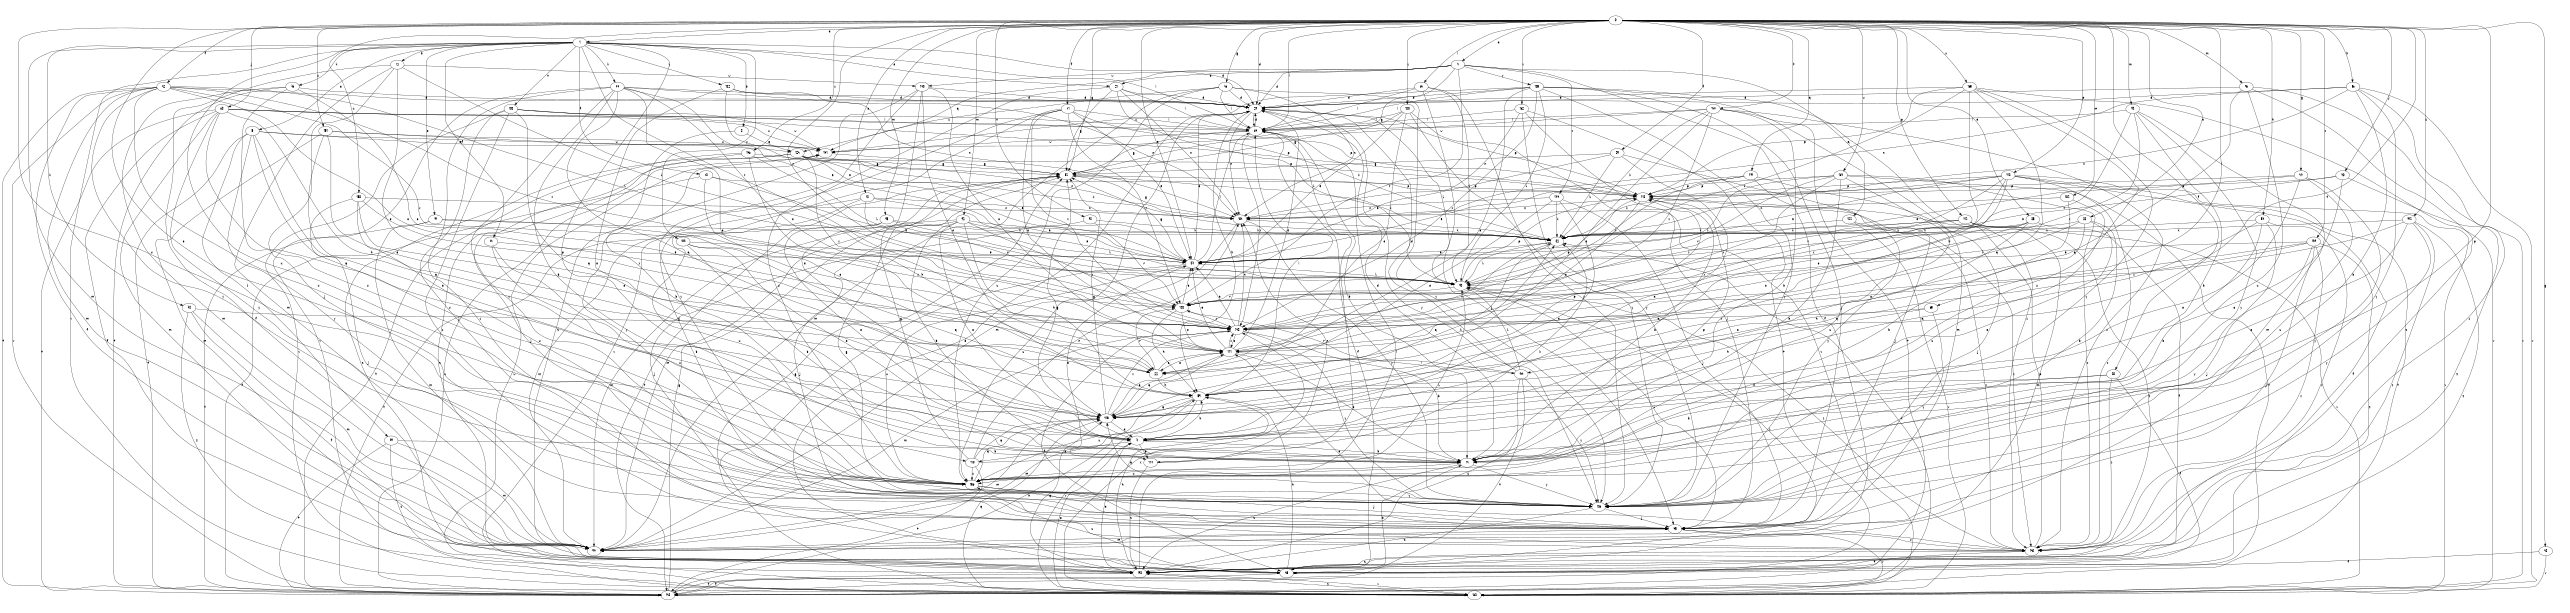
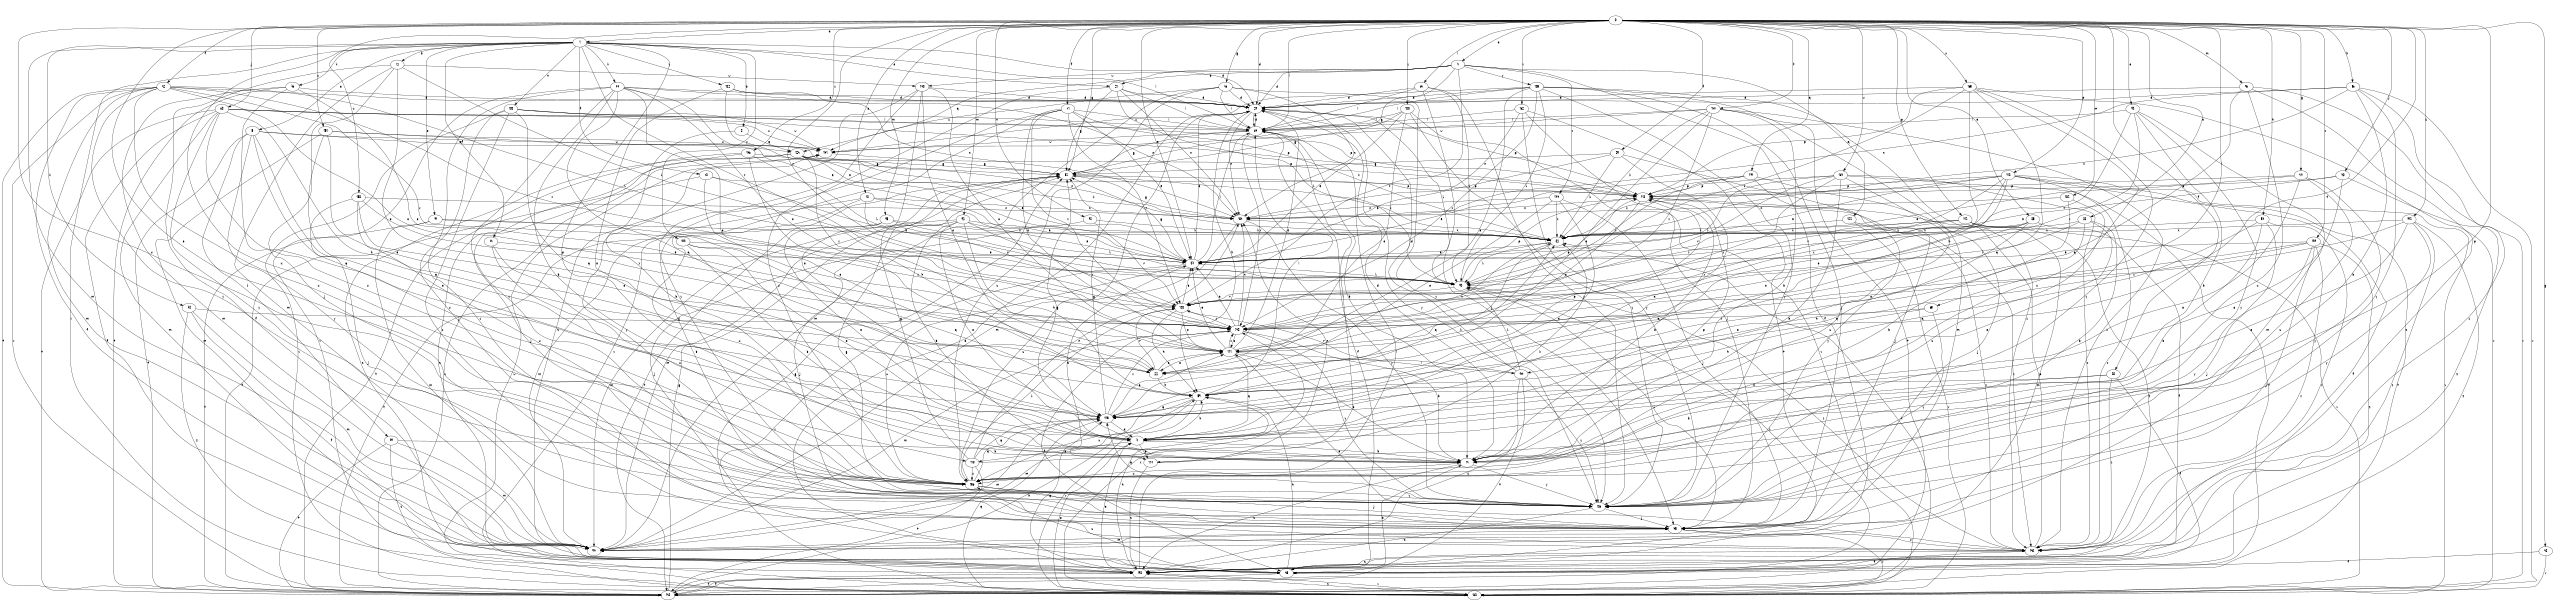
edge "0" -> "93": label "m" -> "c"
edge "111" -> "125": now "111" -> "7"
edge "156" -> "90": now "156" -> "133"
